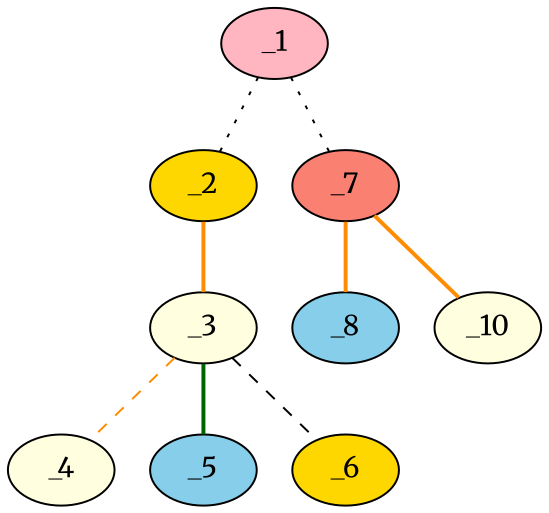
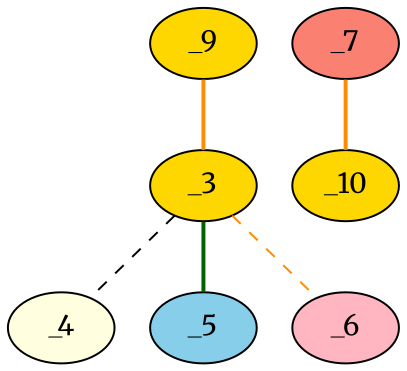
node "_1": removed
node "_2": label "_2" -> "_9"
node "_3": fillcolor lightyellow -> gold
node "_8": removed
node "_10": fillcolor lightyellow -> gold
edge "_3" -- "_4": color darkorange -> black
edge "_3" -- "_6": color black -> darkorange
node "_6": fillcolor gold -> lightpink
